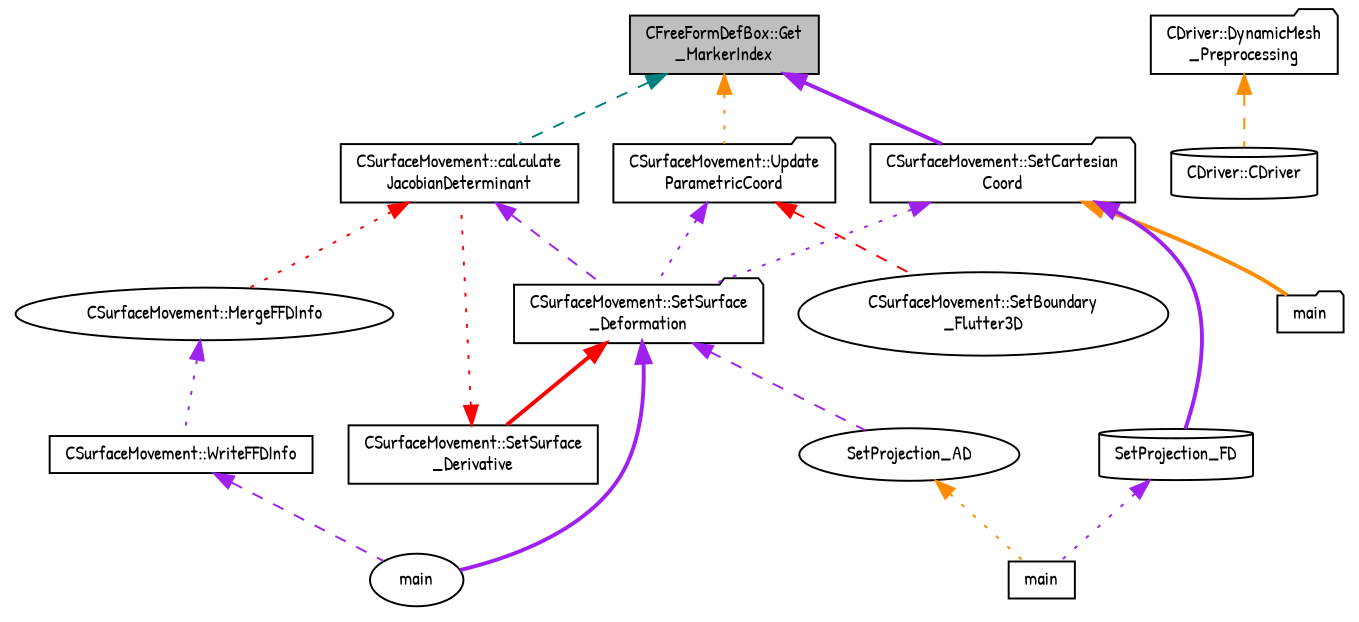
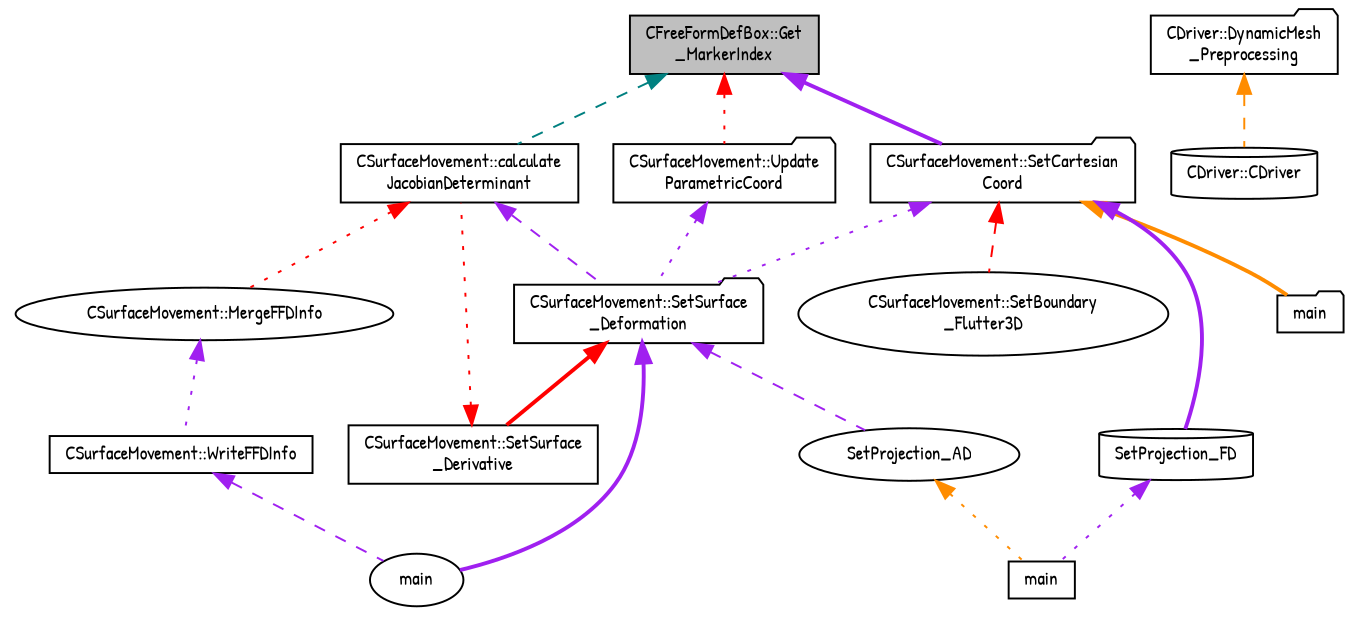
edge "CSurfaceMovement::Update ParametricCoord" -> "CFreeFormDefBox::Get _MarkerIndex": color darkorange -> red
edge "CSurfaceMovement::SetBoundary _Flutter3D" -> "CSurfaceMovement::Update ParametricCoord": now "CSurfaceMovement::SetBoundary _Flutter3D" -> "CSurfaceMovement::SetCartesian Coord"
